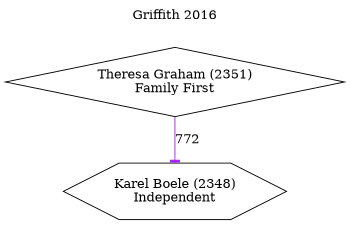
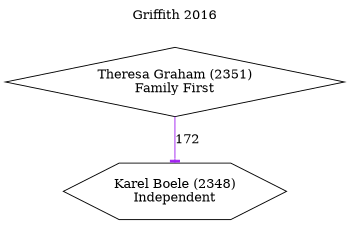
edge "Theresa Graham (2351) Family First" -> "Karel Boele (2348) Independent": label "772" -> "172"
